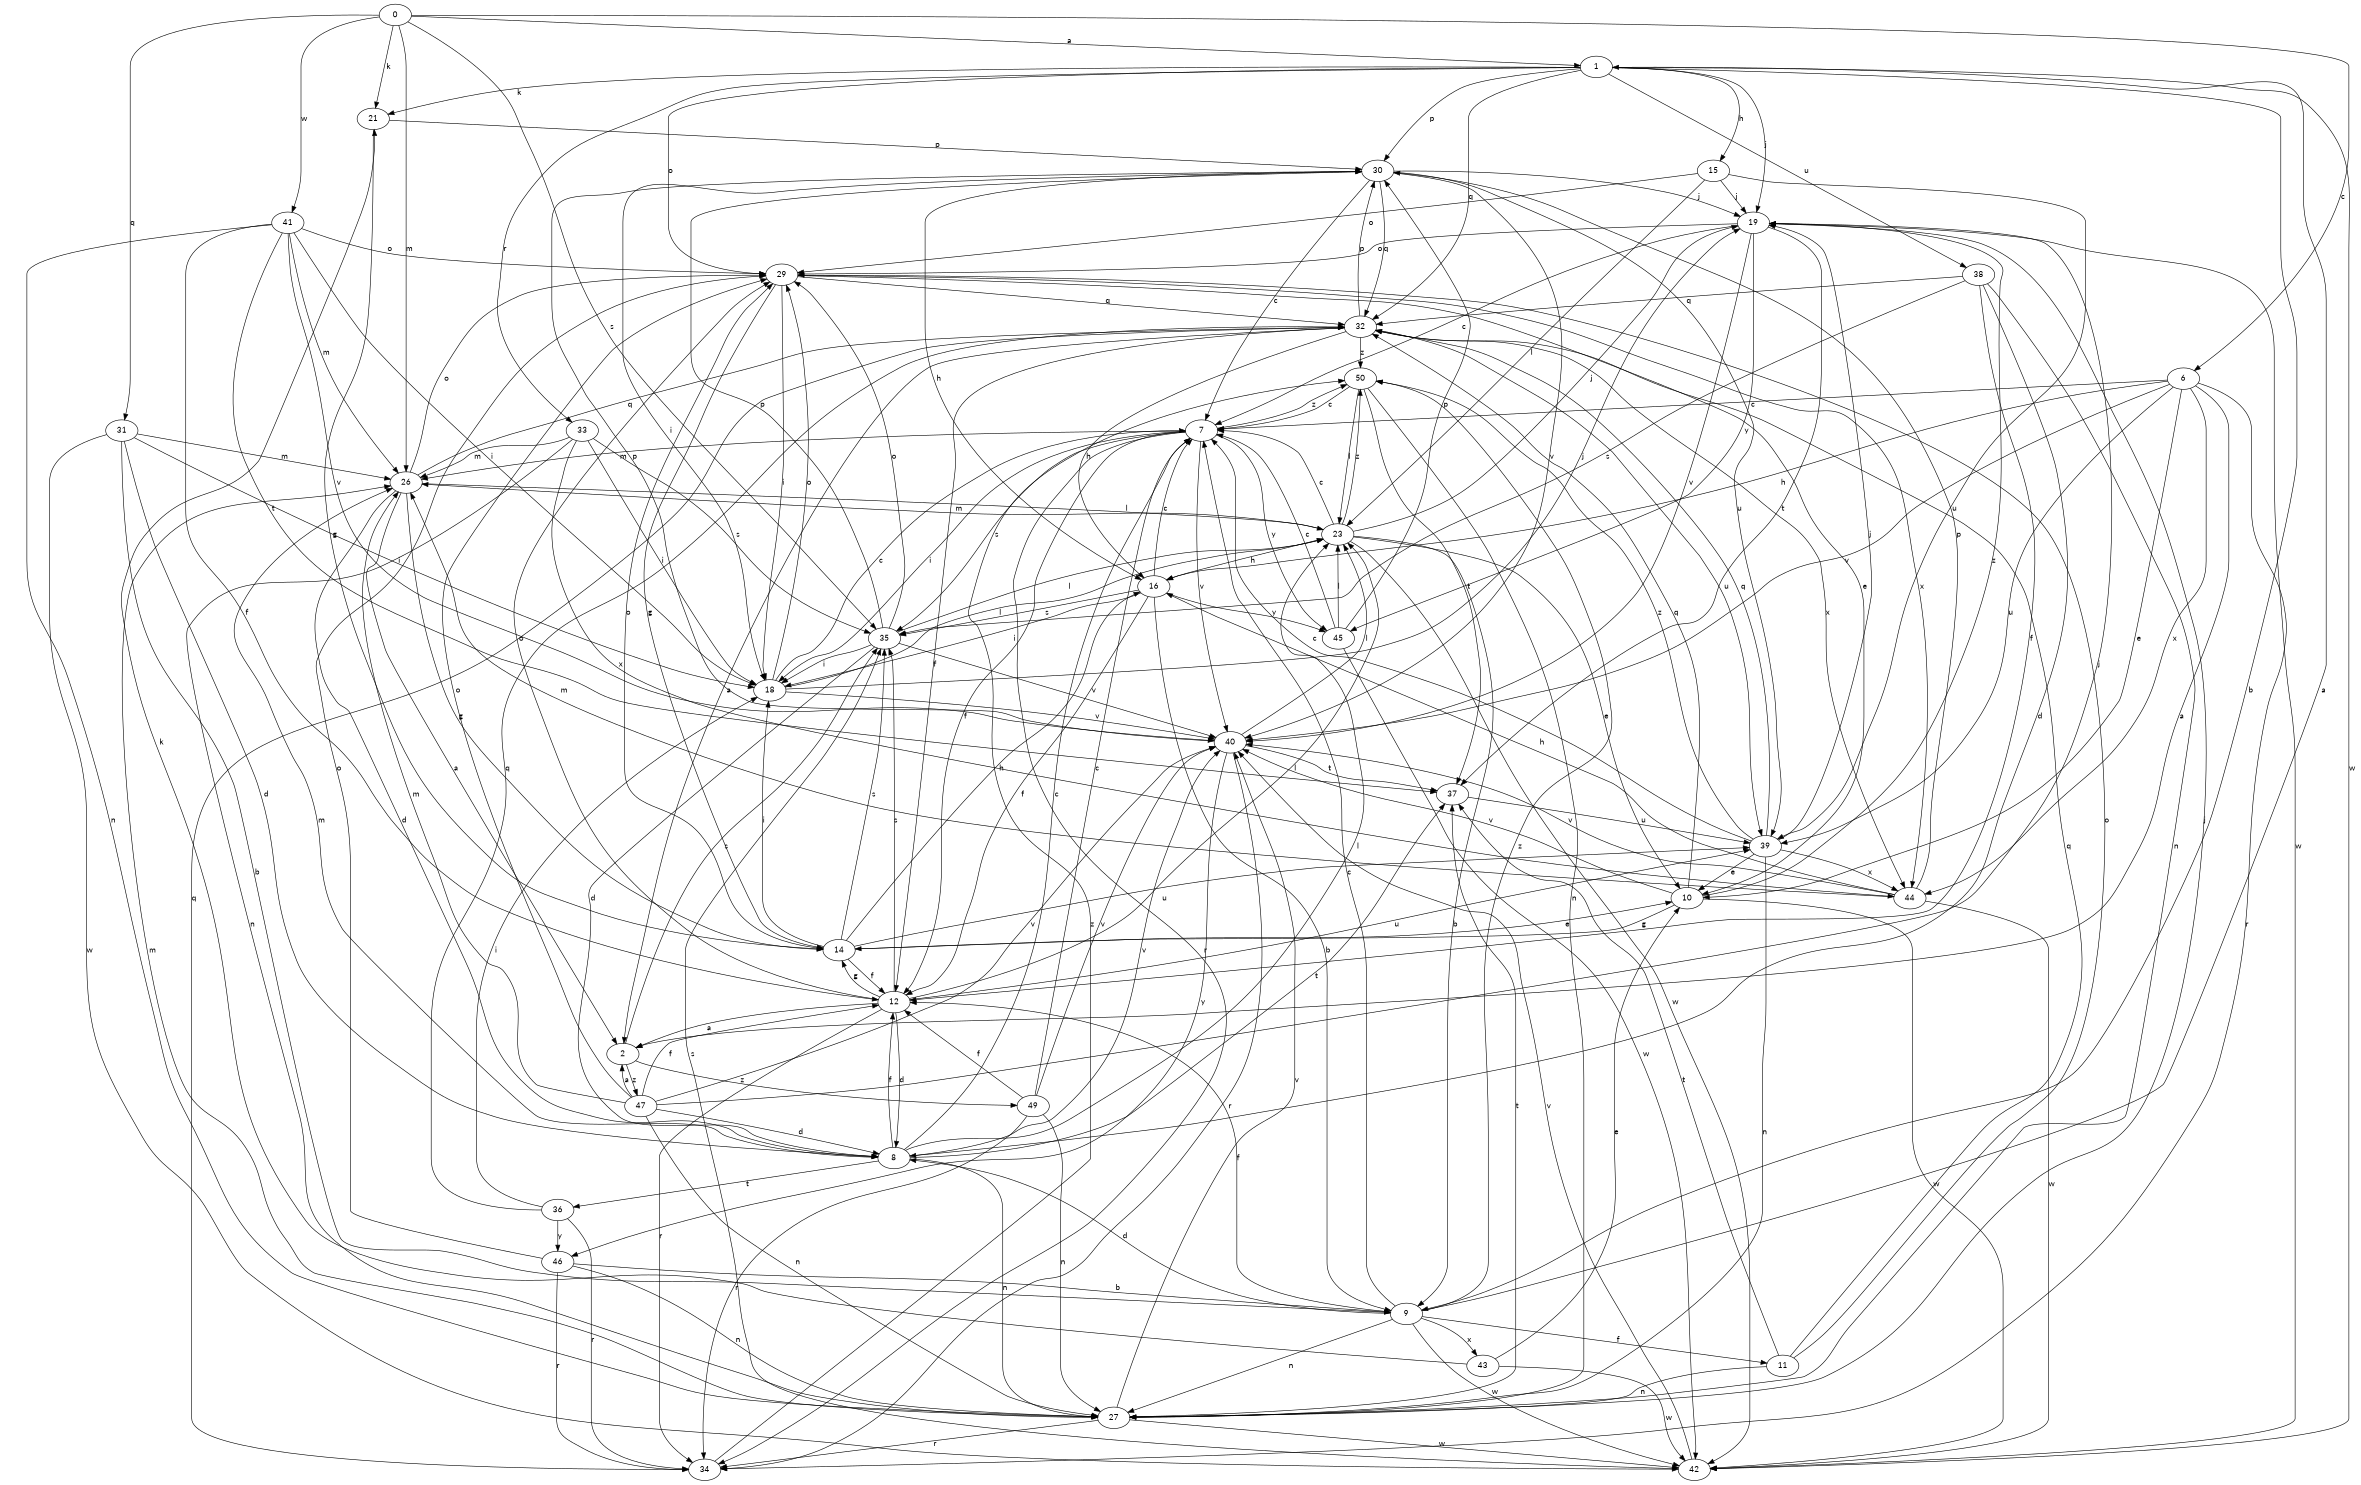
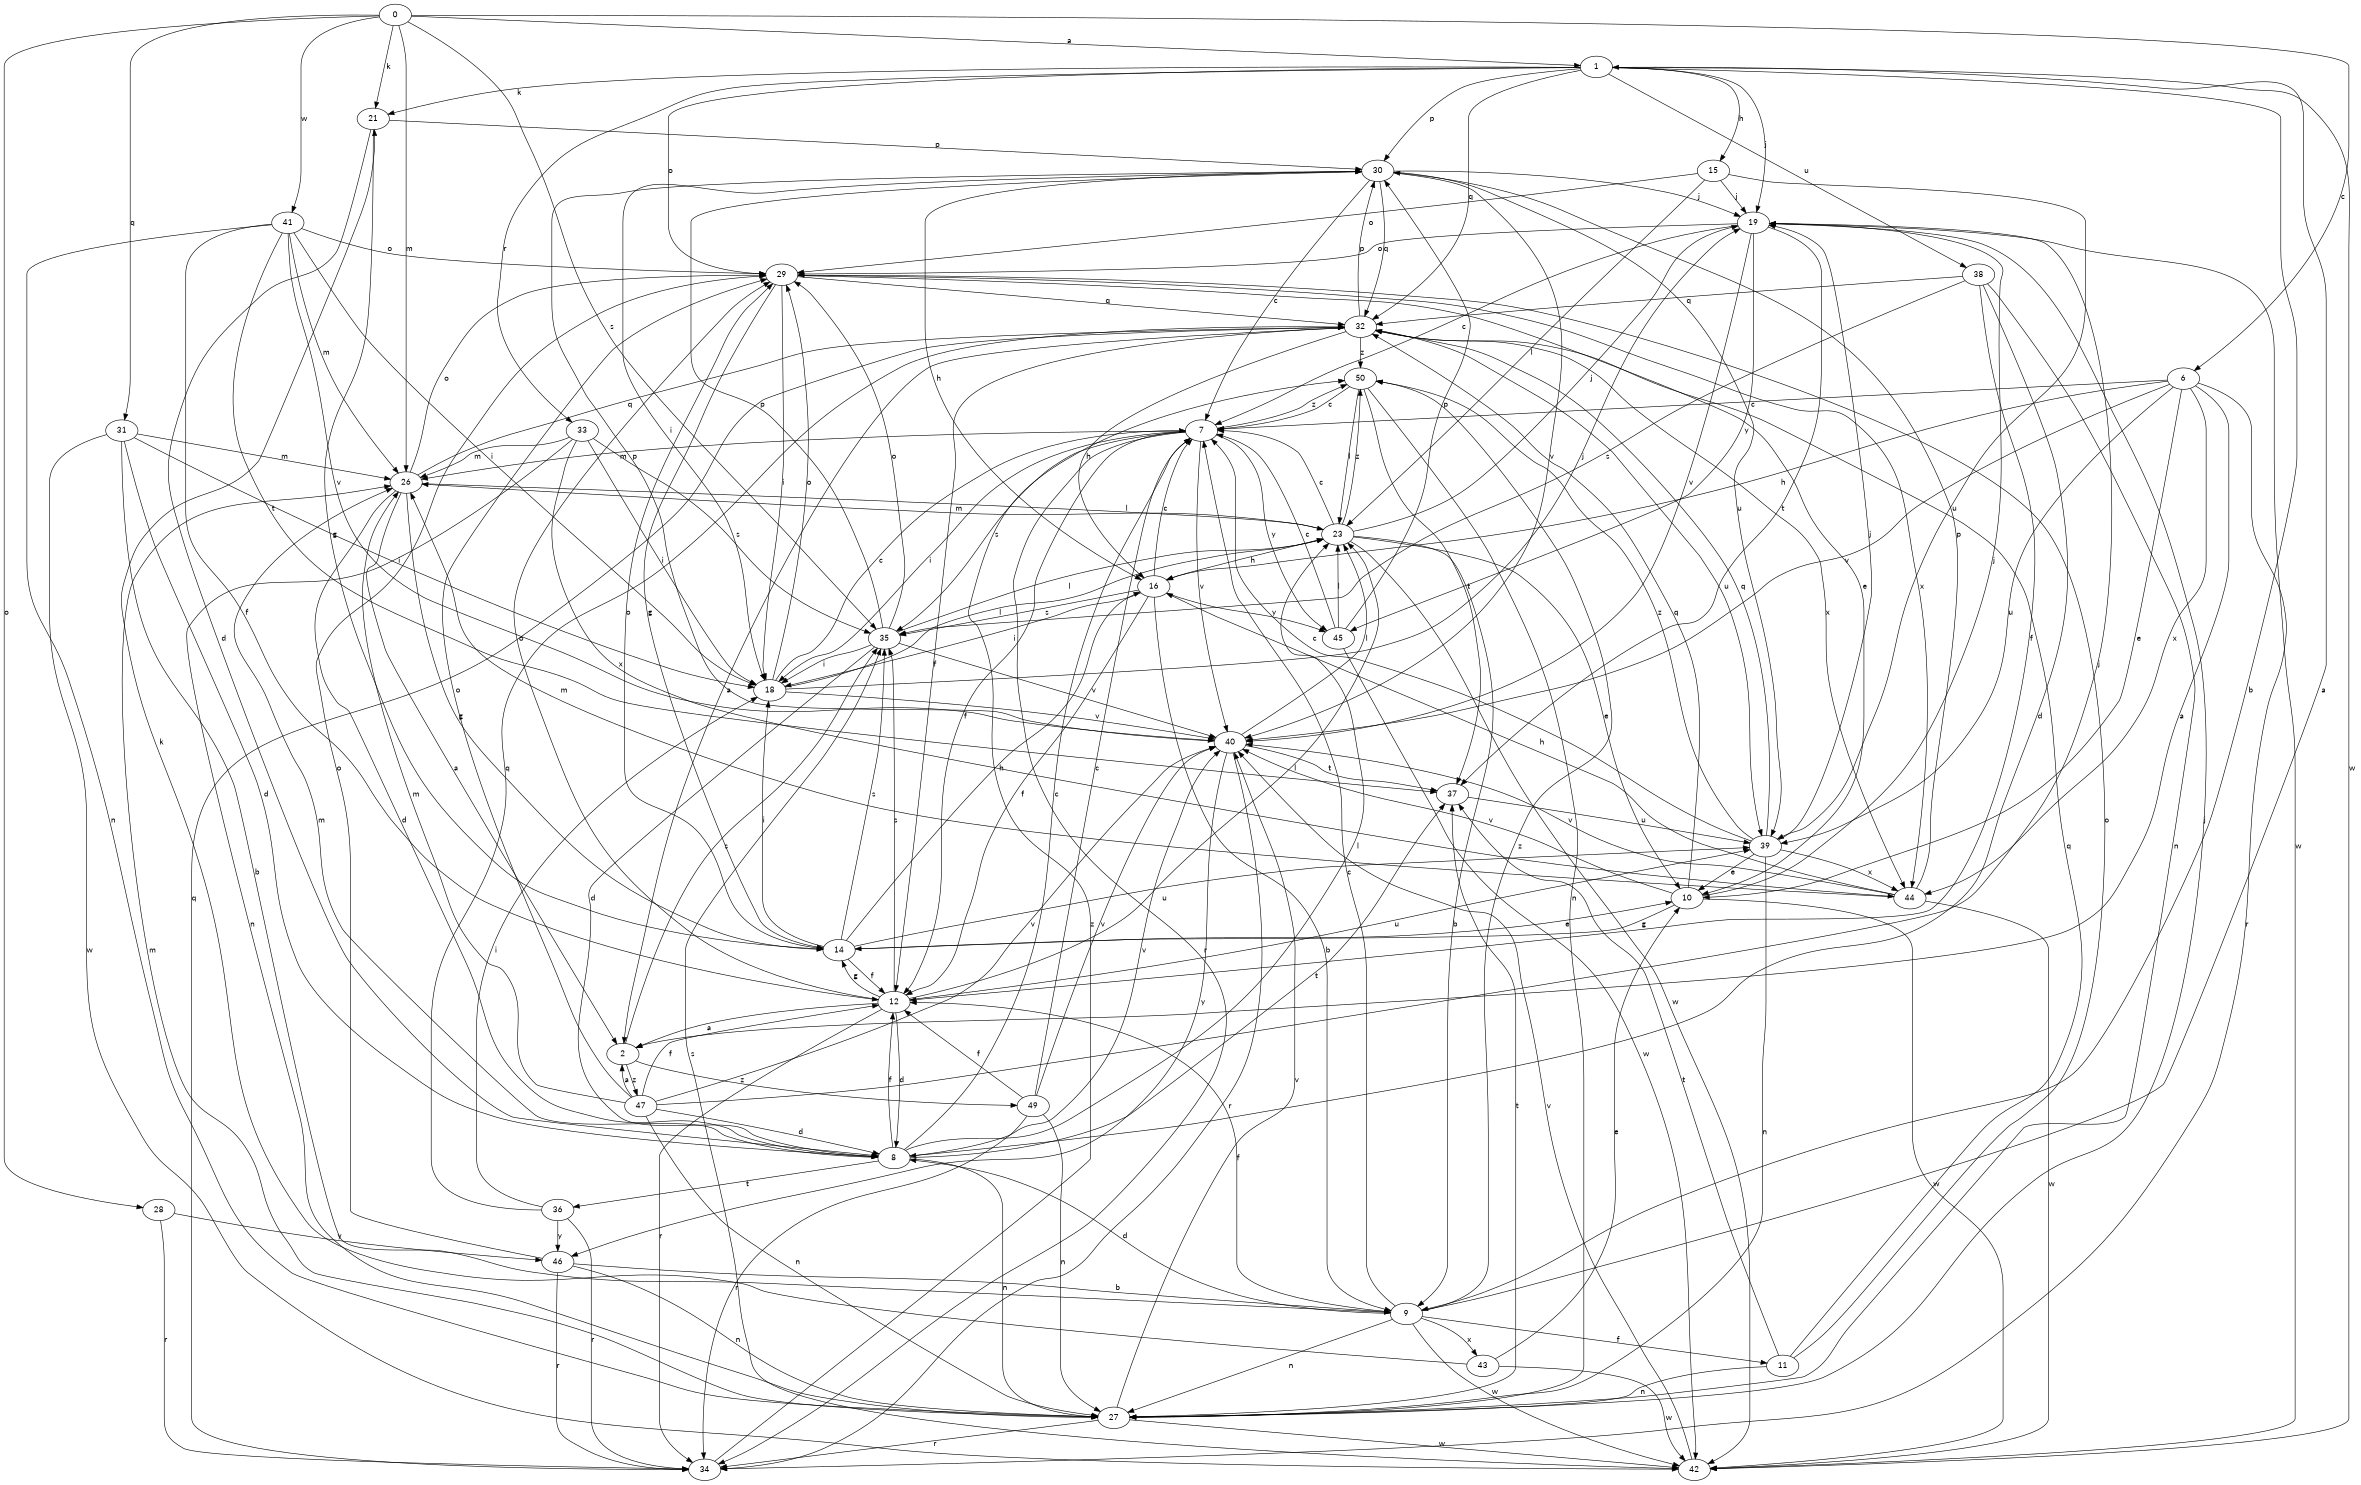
edge "10" -> "19": label "z" -> "j"
edge "21" -> "8": added, label "d"
node "28": added
